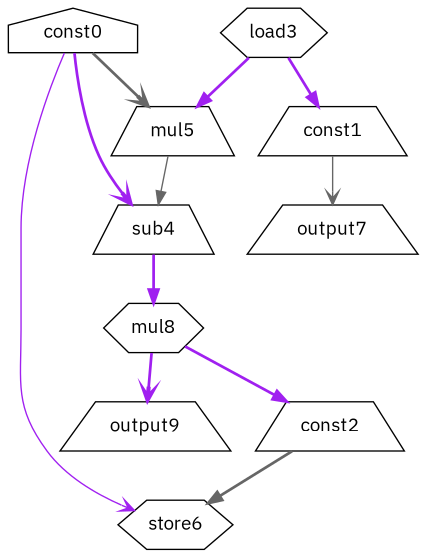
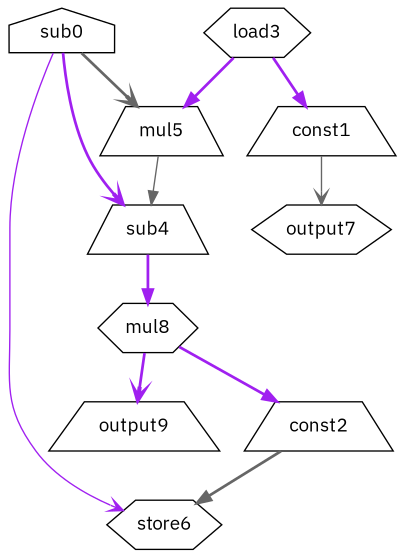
node "const0": label "const0" -> "sub0"
node "output7": shape trapezium -> hexagon
